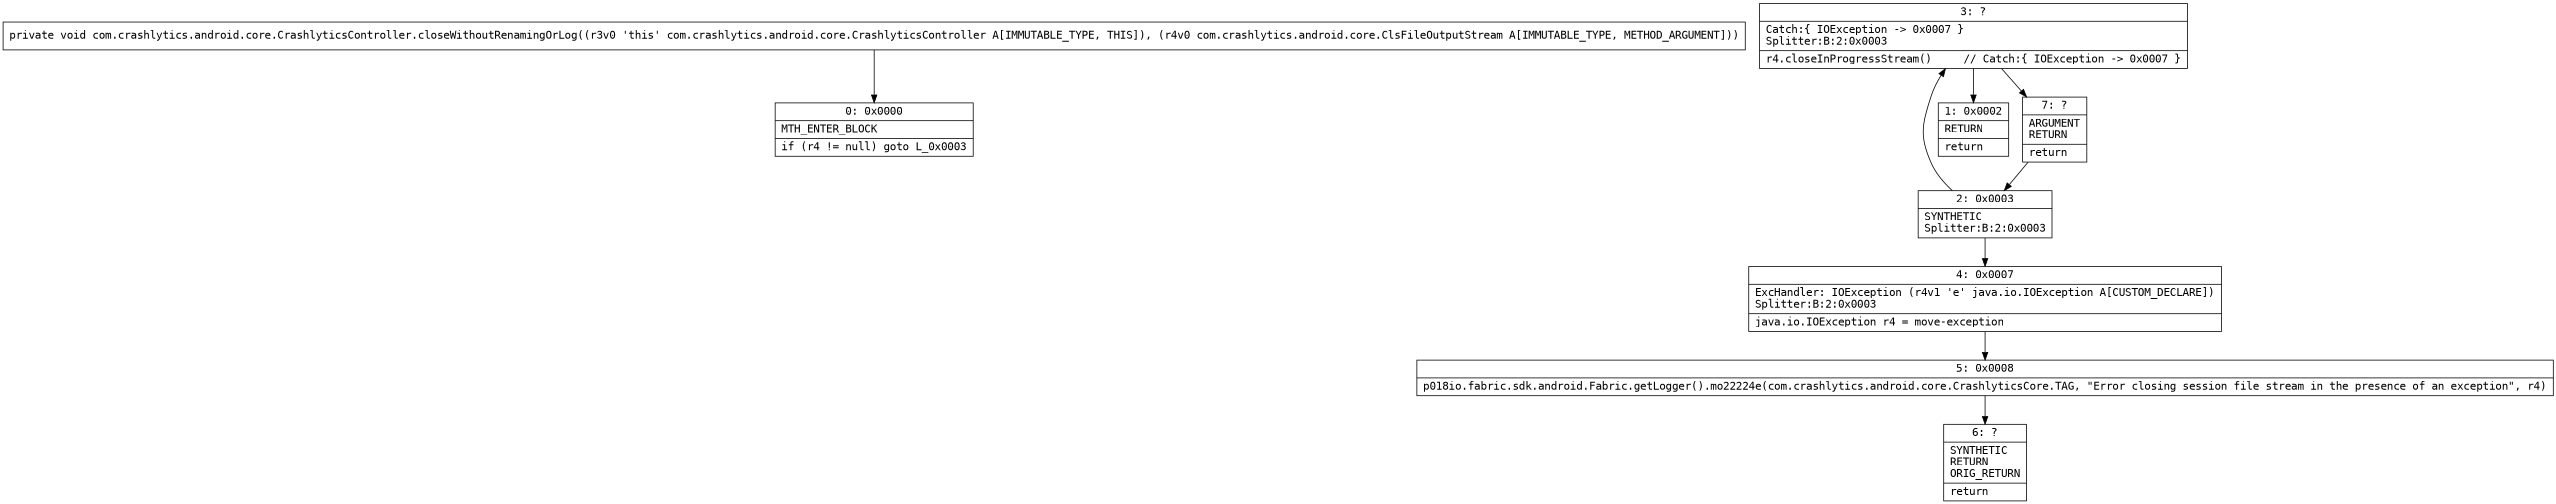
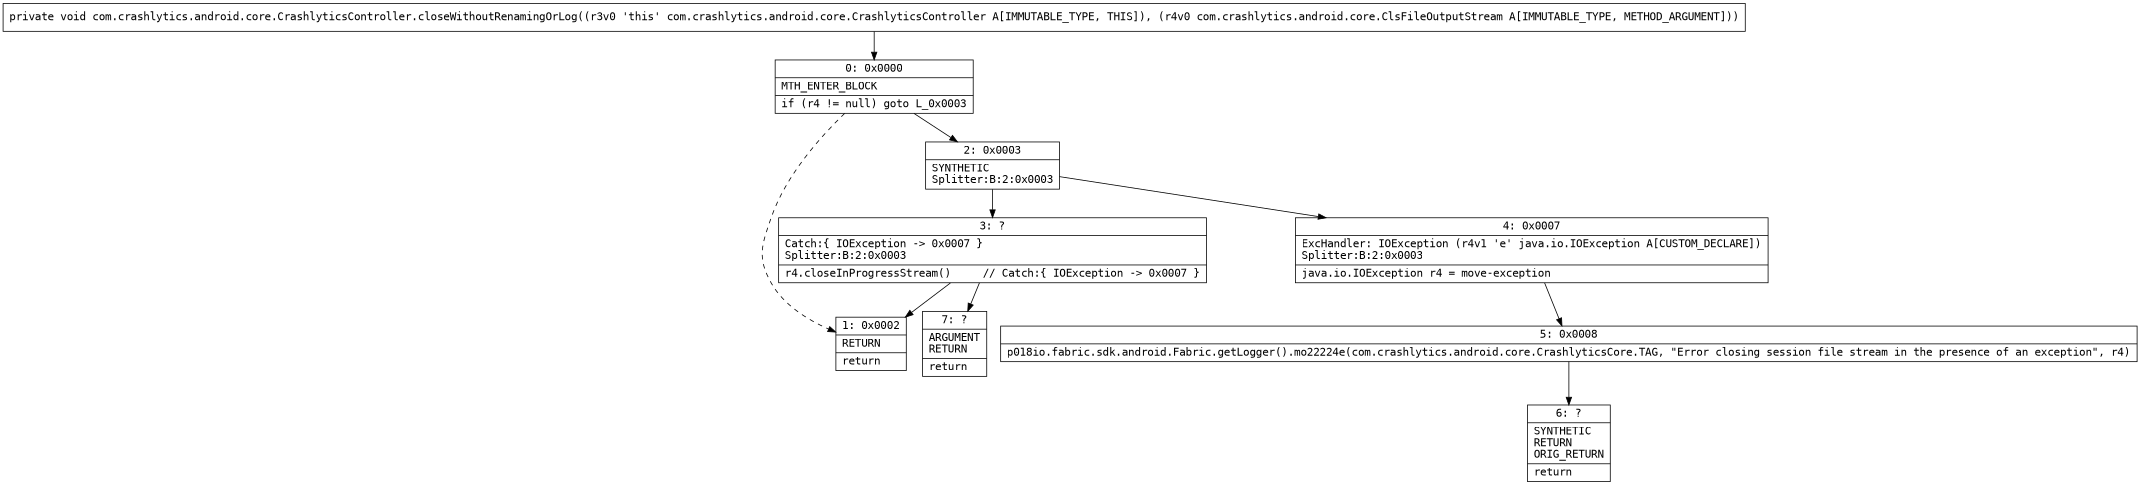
edge "7: ?" -> "2: 0x0003": now "0: 0x0000" -> "2: 0x0003"
edge "0: 0x0000" -> "1: 0x0002": added
